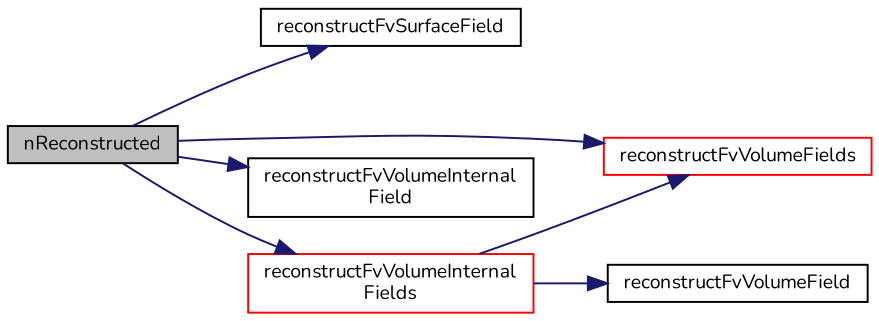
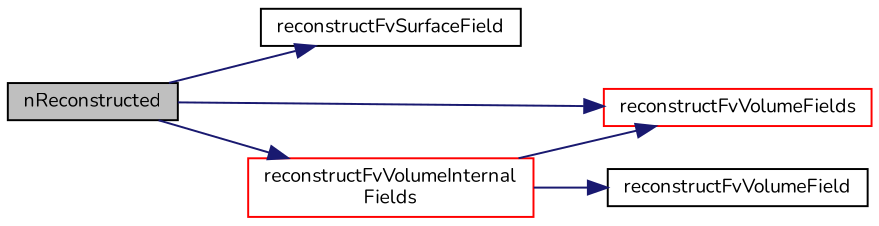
node "reconstructFvVolumeInternal Field": removed
